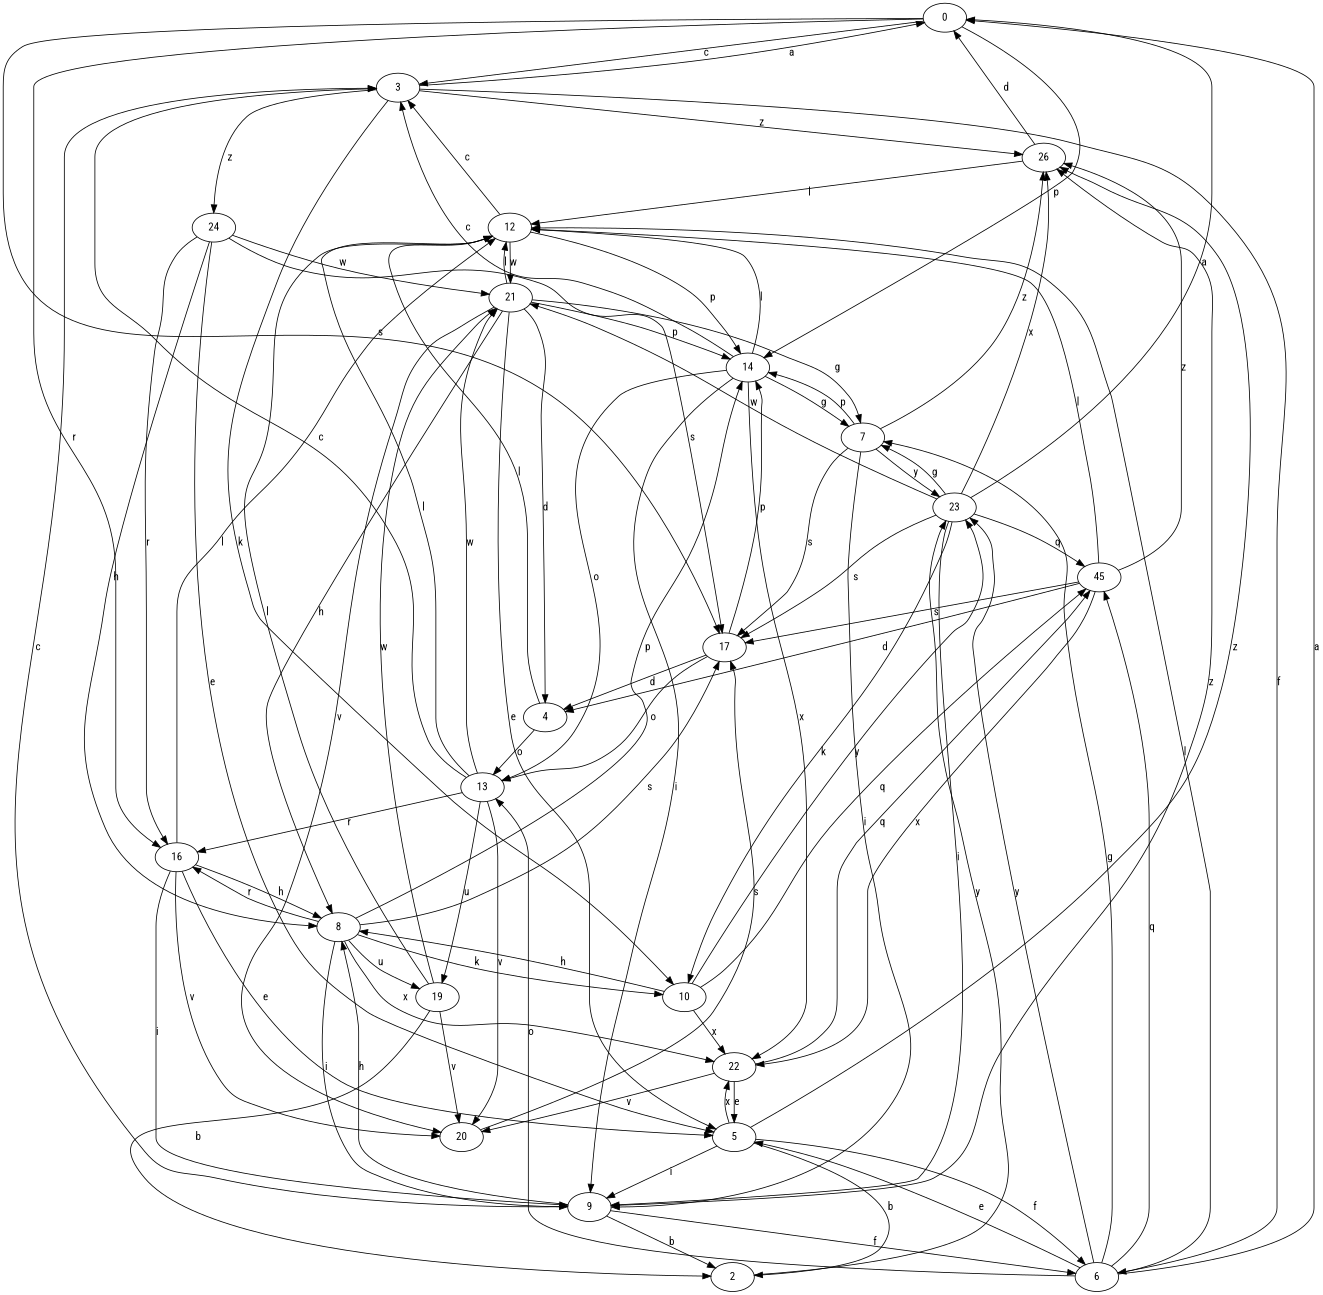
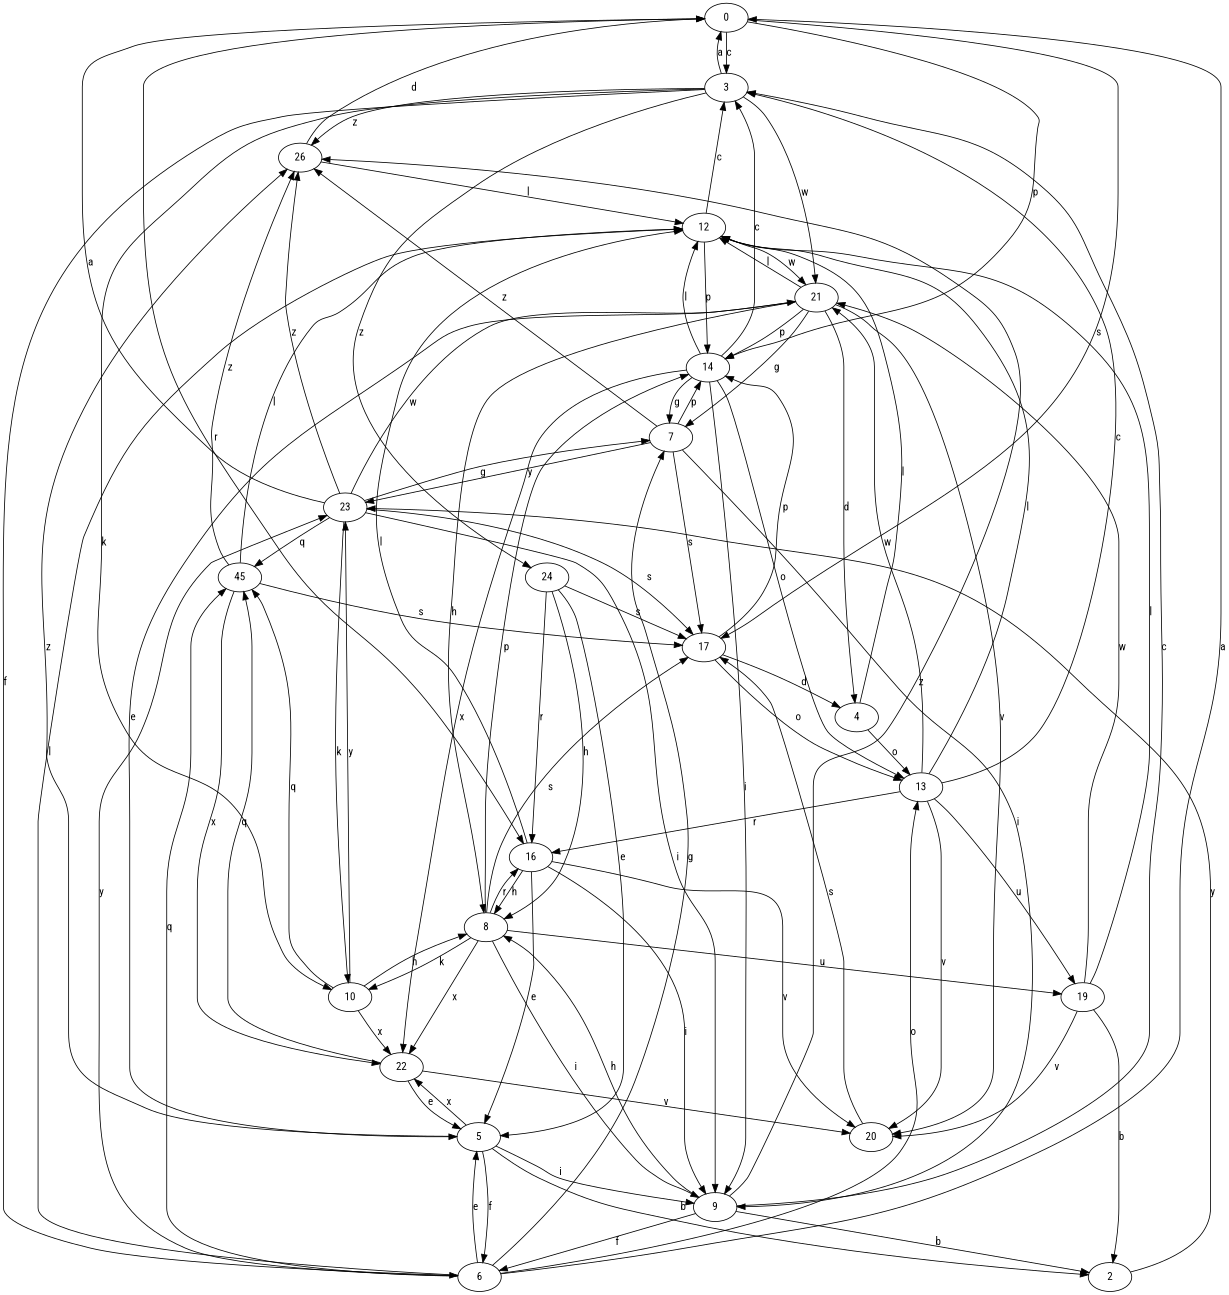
edge "24" -> "21": now "3" -> "21"
edge "23" -> "26": label "x" -> "z"
edge "45" -> "4": removed, label "d"
